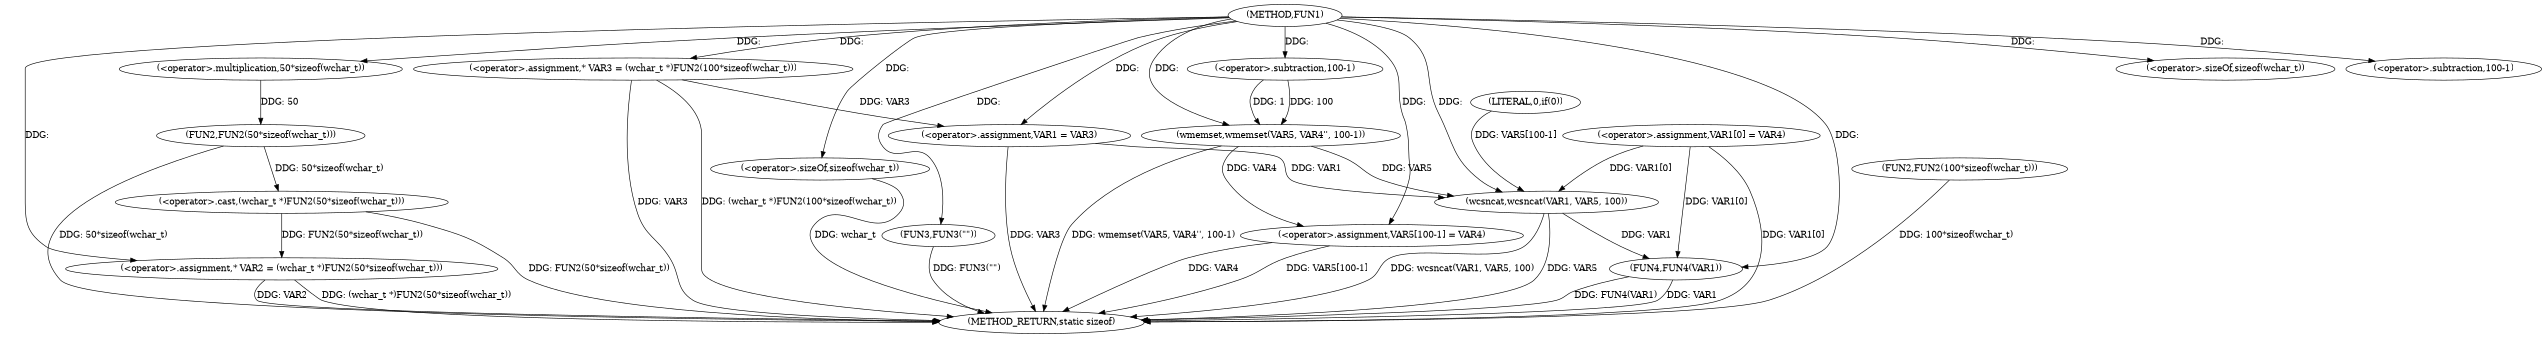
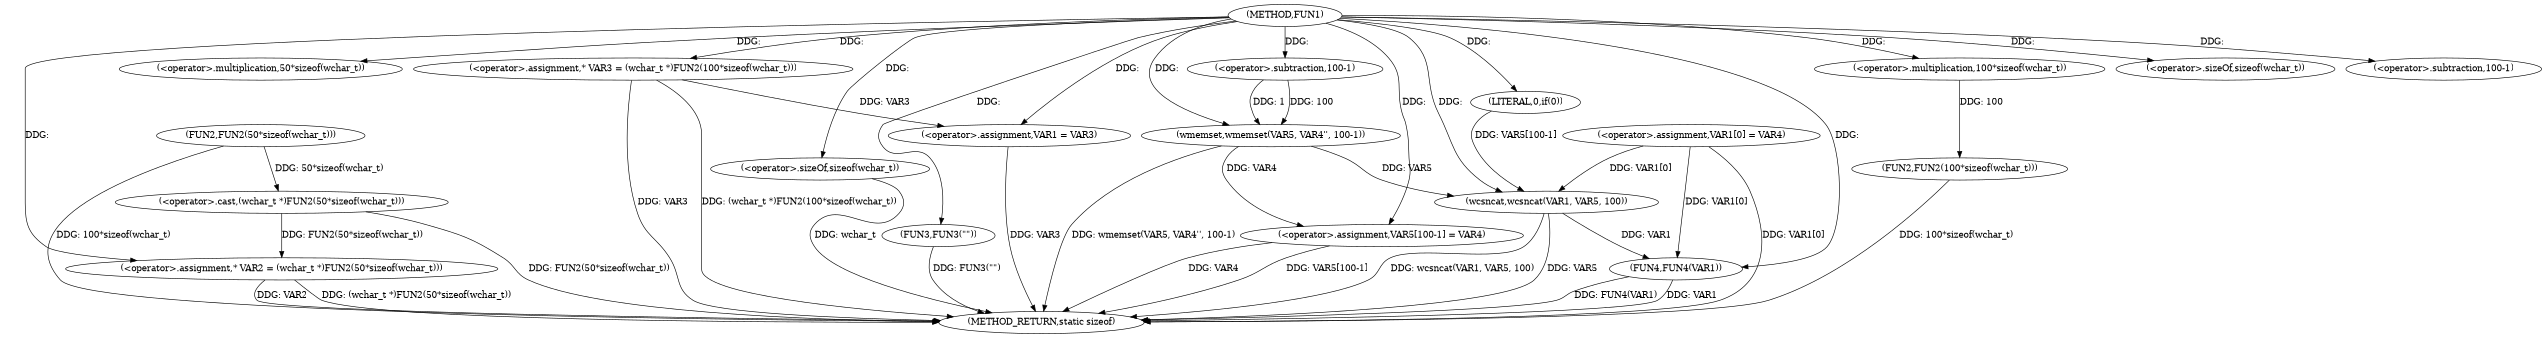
edge "(METHOD,FUN1)" -> "(LITERAL,0,if(0))": added, label "DDG:"
node "(<operator>.multiplication,100*sizeof(wchar_t))": added
edge "(<operator>.multiplication,50*sizeof(wchar_t))" -> "(FUN2,FUN2(50*sizeof(wchar_t)))": removed, label "DDG: 50"
edge "(<operator>.assignment,VAR1 = VAR3)" -> "(wcsncat,wcsncat(VAR1, VAR5, 100))": removed, label "DDG: VAR1"
edge "(FUN2,FUN2(50*sizeof(wchar_t)))" -> "(METHOD_RETURN,static sizeof)": label "DDG: 50*sizeof(wchar_t)" -> "DDG: 100*sizeof(wchar_t)"
